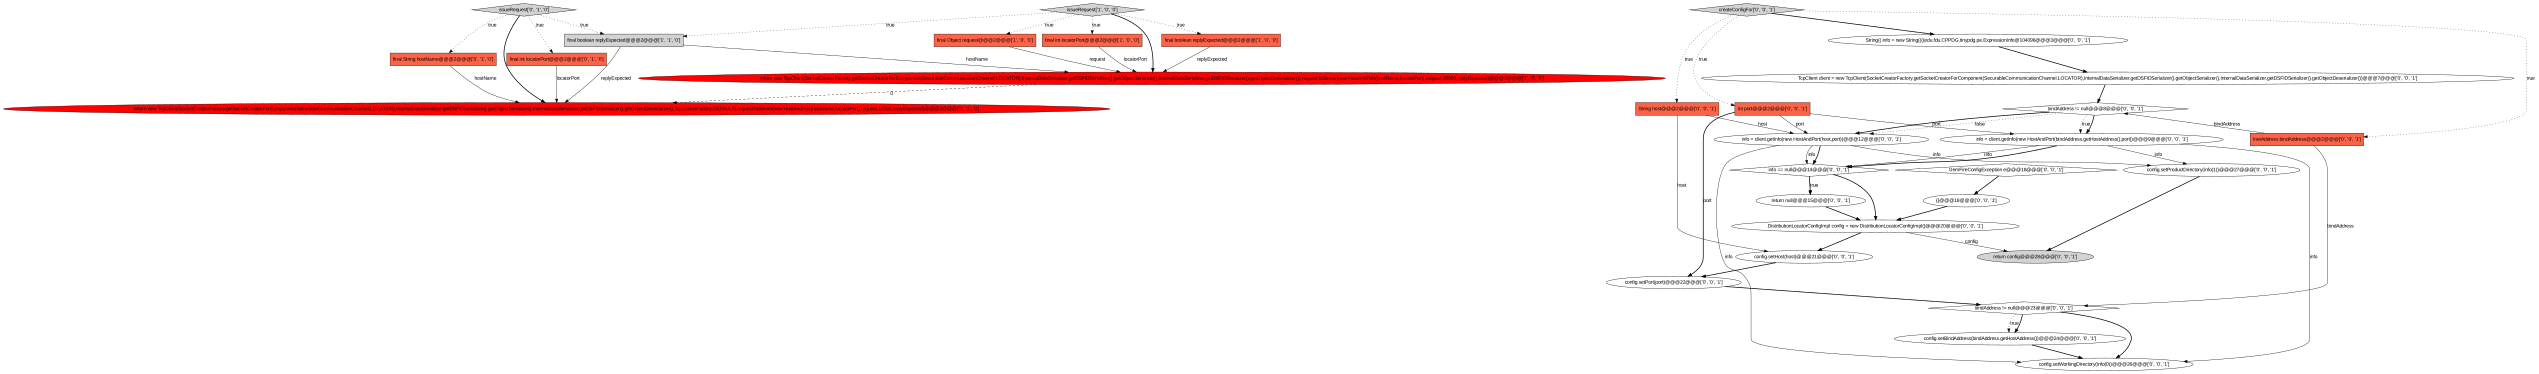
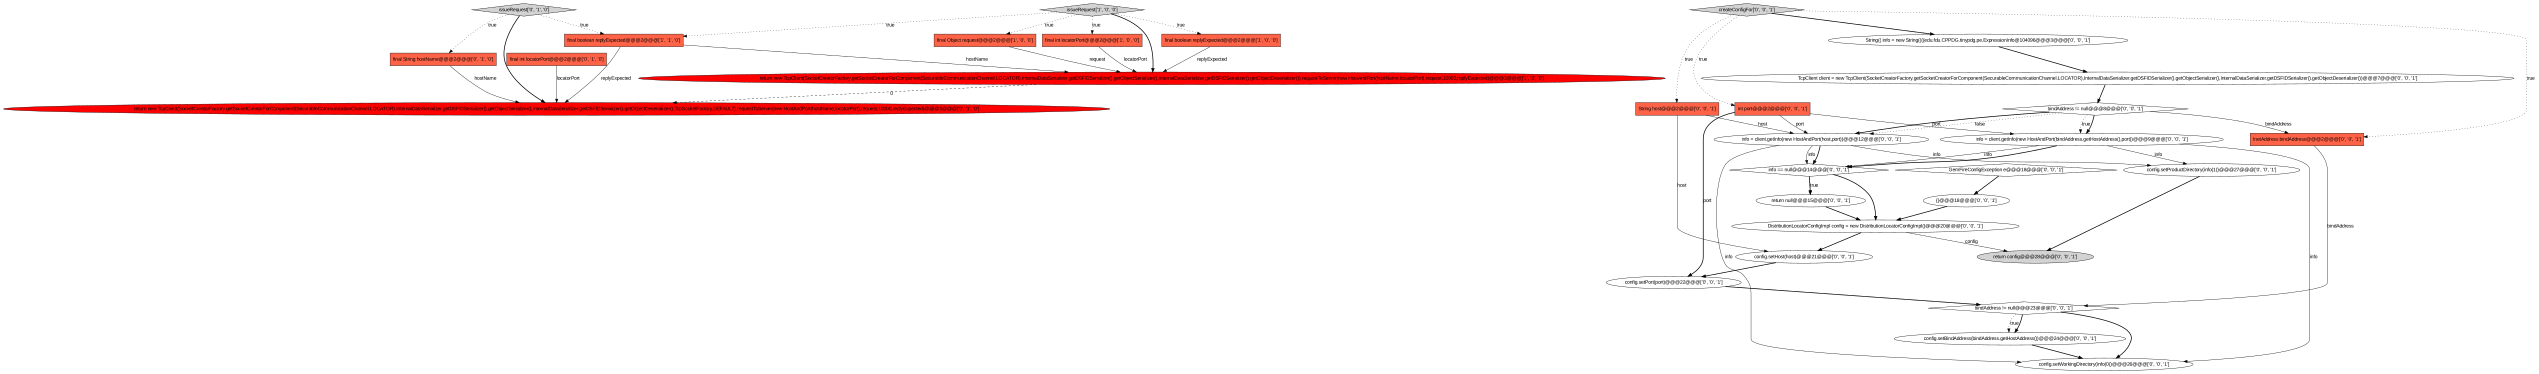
edge "issueRequest['0', '1', '0']" -> "final int locatorPort@@@2@@@['0', '1', '0']": removed, label "true"
node "final boolean replyExpected@@@2@@@['1', '1', '0']": fillcolor lightgray -> tomato
edge "InetAddress bindAddress@@@2@@@['0', '0', '1']" -> "bindAddress != null@@@8@@@['0', '0', '1']": reversed
